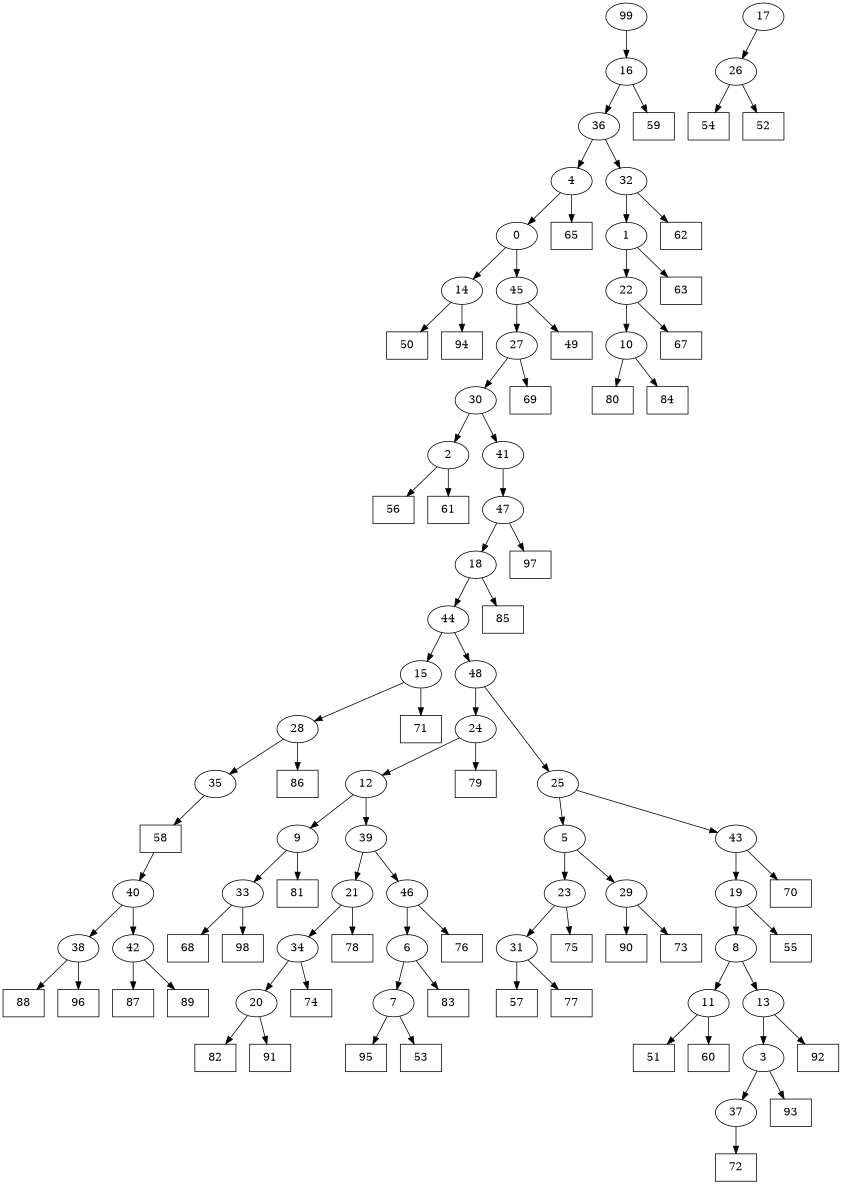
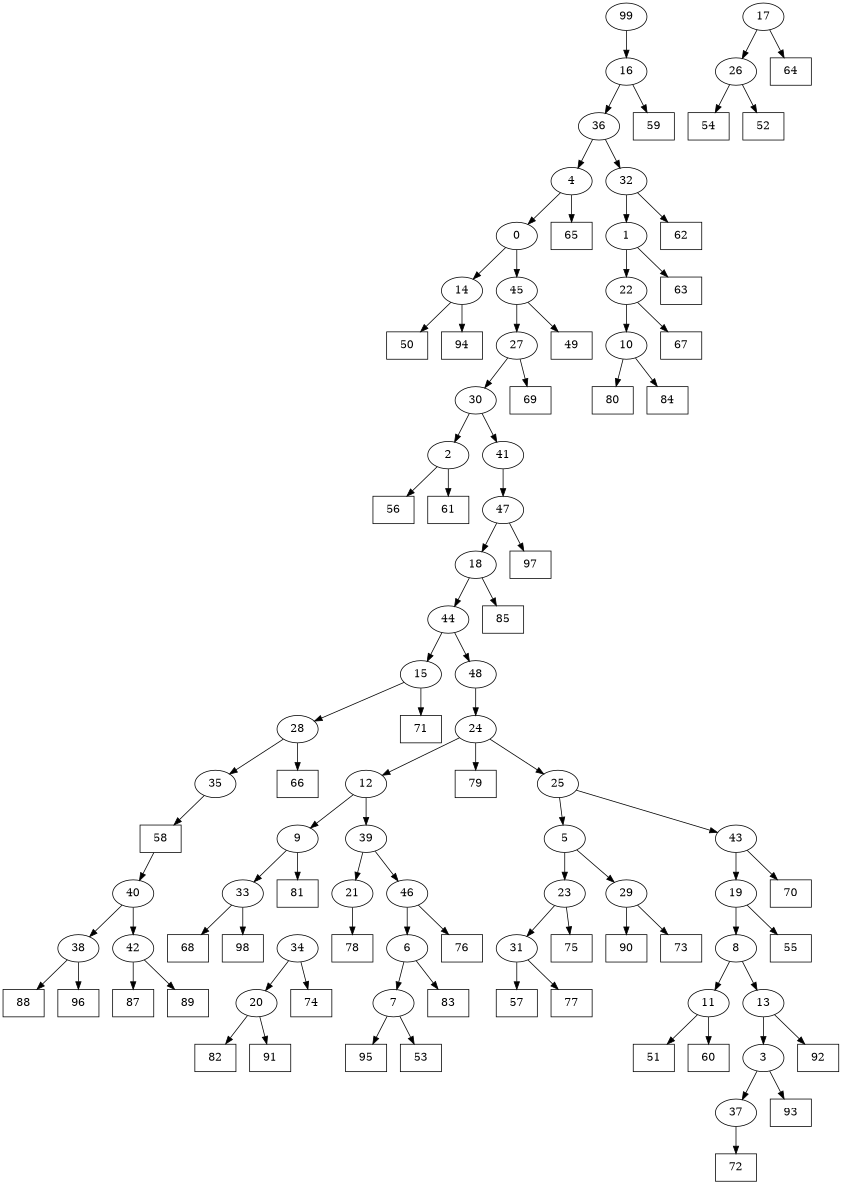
node "64": added
edge "48" -> "25": now "24" -> "25"
node "86": label "86" -> "66"
edge "21" -> "34": removed
